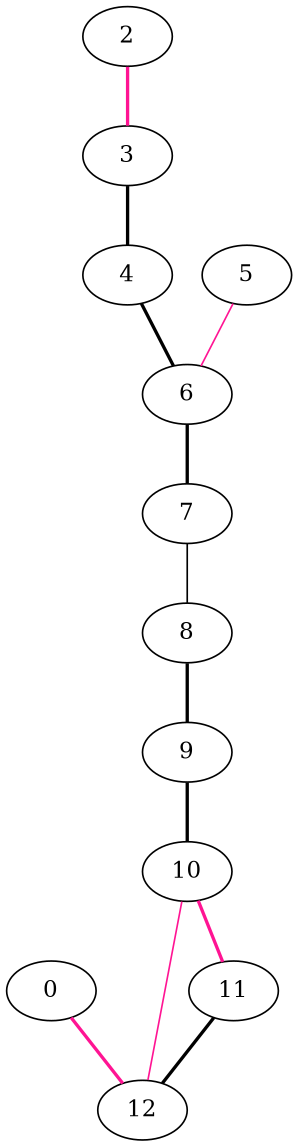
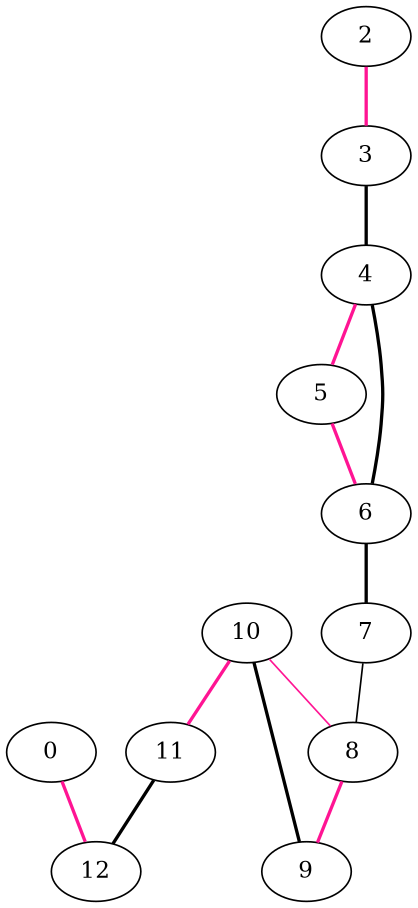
edge "4" -- "5": added
edge "5" -- "6": style solid -> bold
edge "8" -- "9": color black -> deeppink
edge "10" -- "12": now "10" -- "8"
